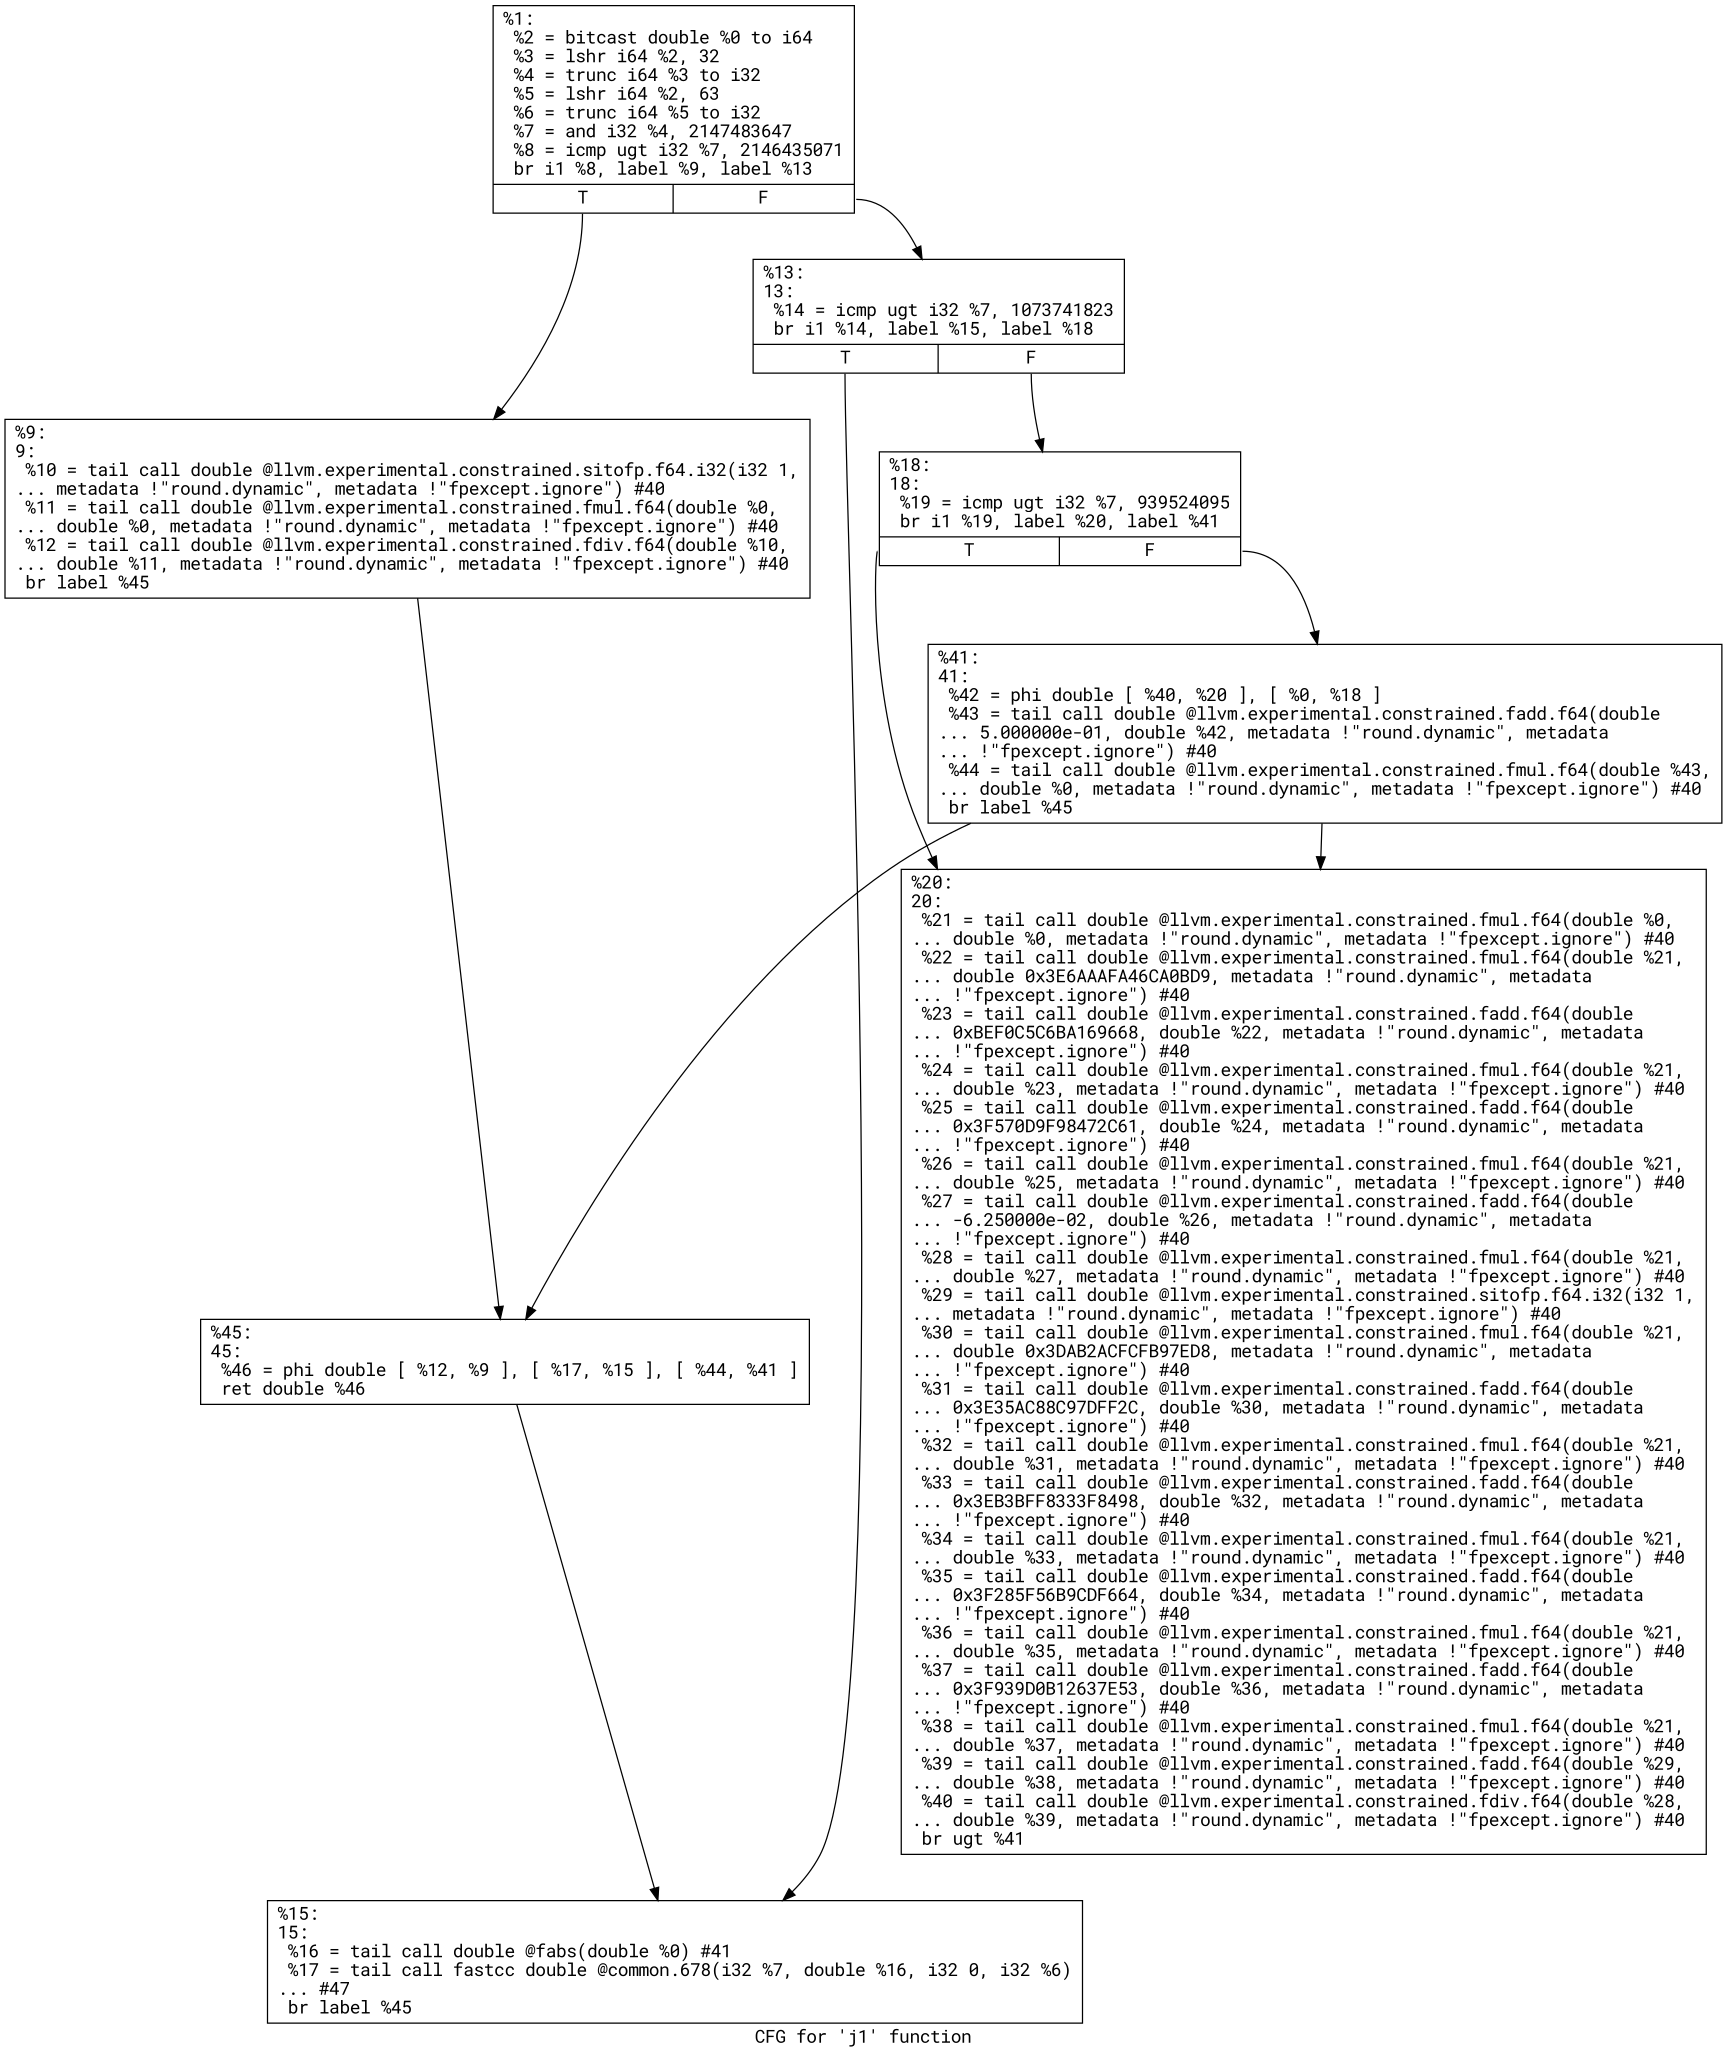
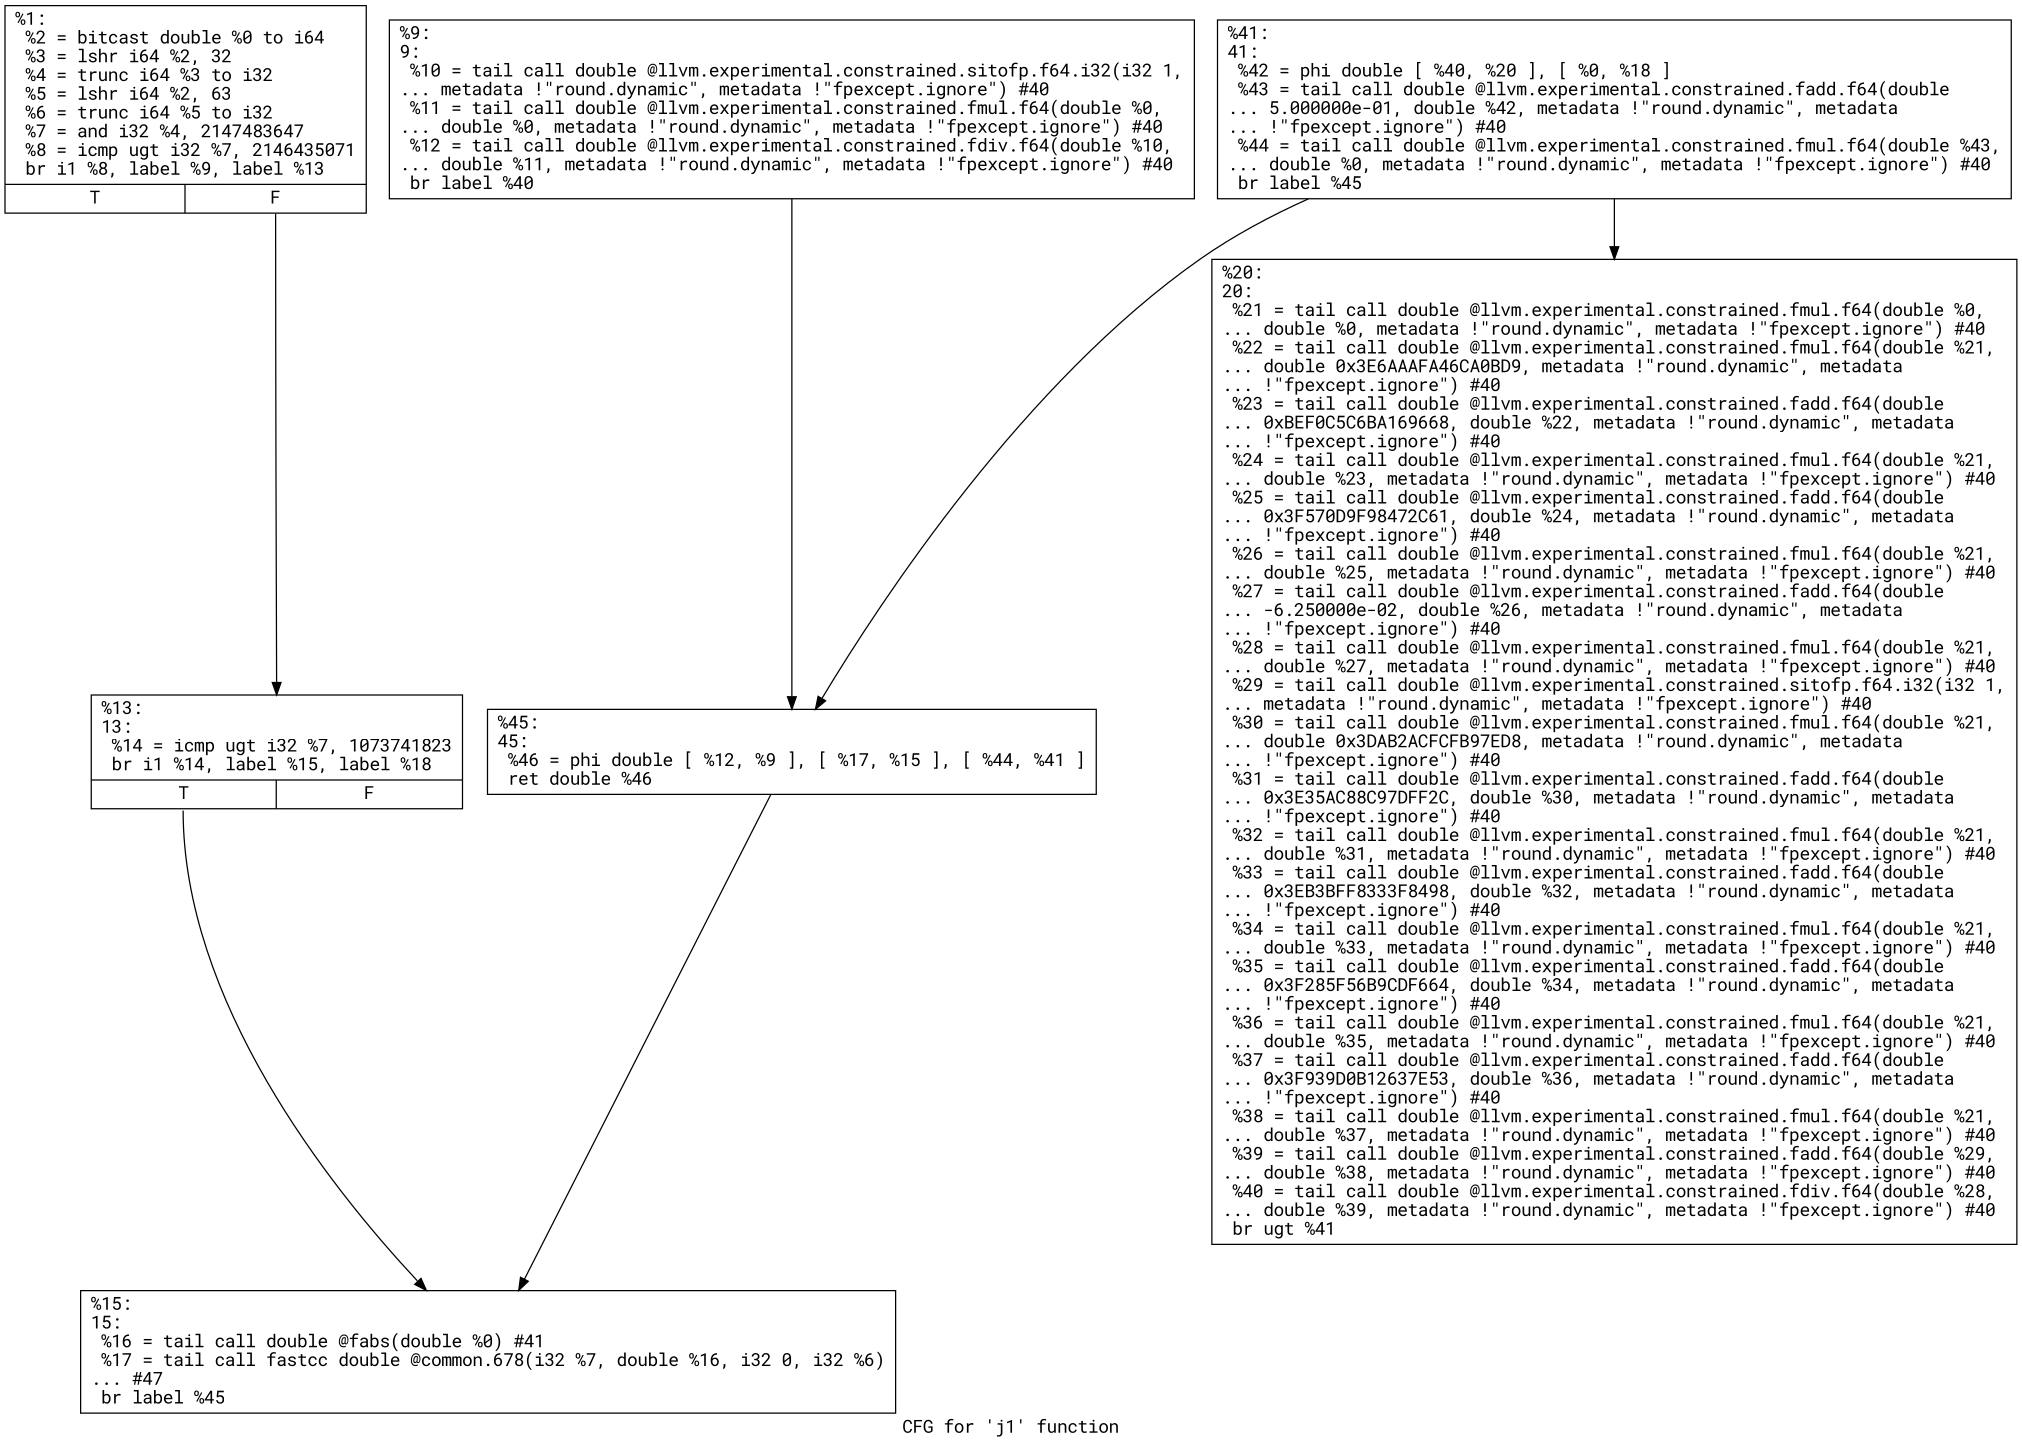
edge "%1:" -> "%9:": removed
node "%18:": removed
node "%9:": text "br label %45" -> "br label %40"
